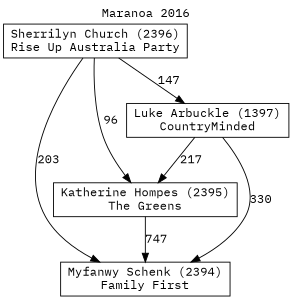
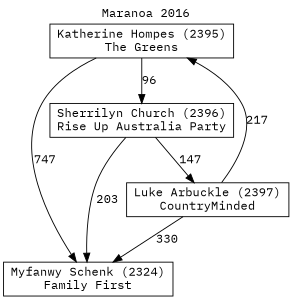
edge "Sherrilyn Church (2396) Rise Up Australia Party" -> "Katherine Hompes (2395) The Greens": reversed
node "Luke Arbuckle (1397) CountryMinded": label "Luke Arbuckle (1397) CountryMinded" -> "Luke Arbuckle (2397) CountryMinded"
node "Myfanwy Schenk (2394) Family First": label "Myfanwy Schenk (2394) Family First" -> "Myfanwy Schenk (2324) Family First"
